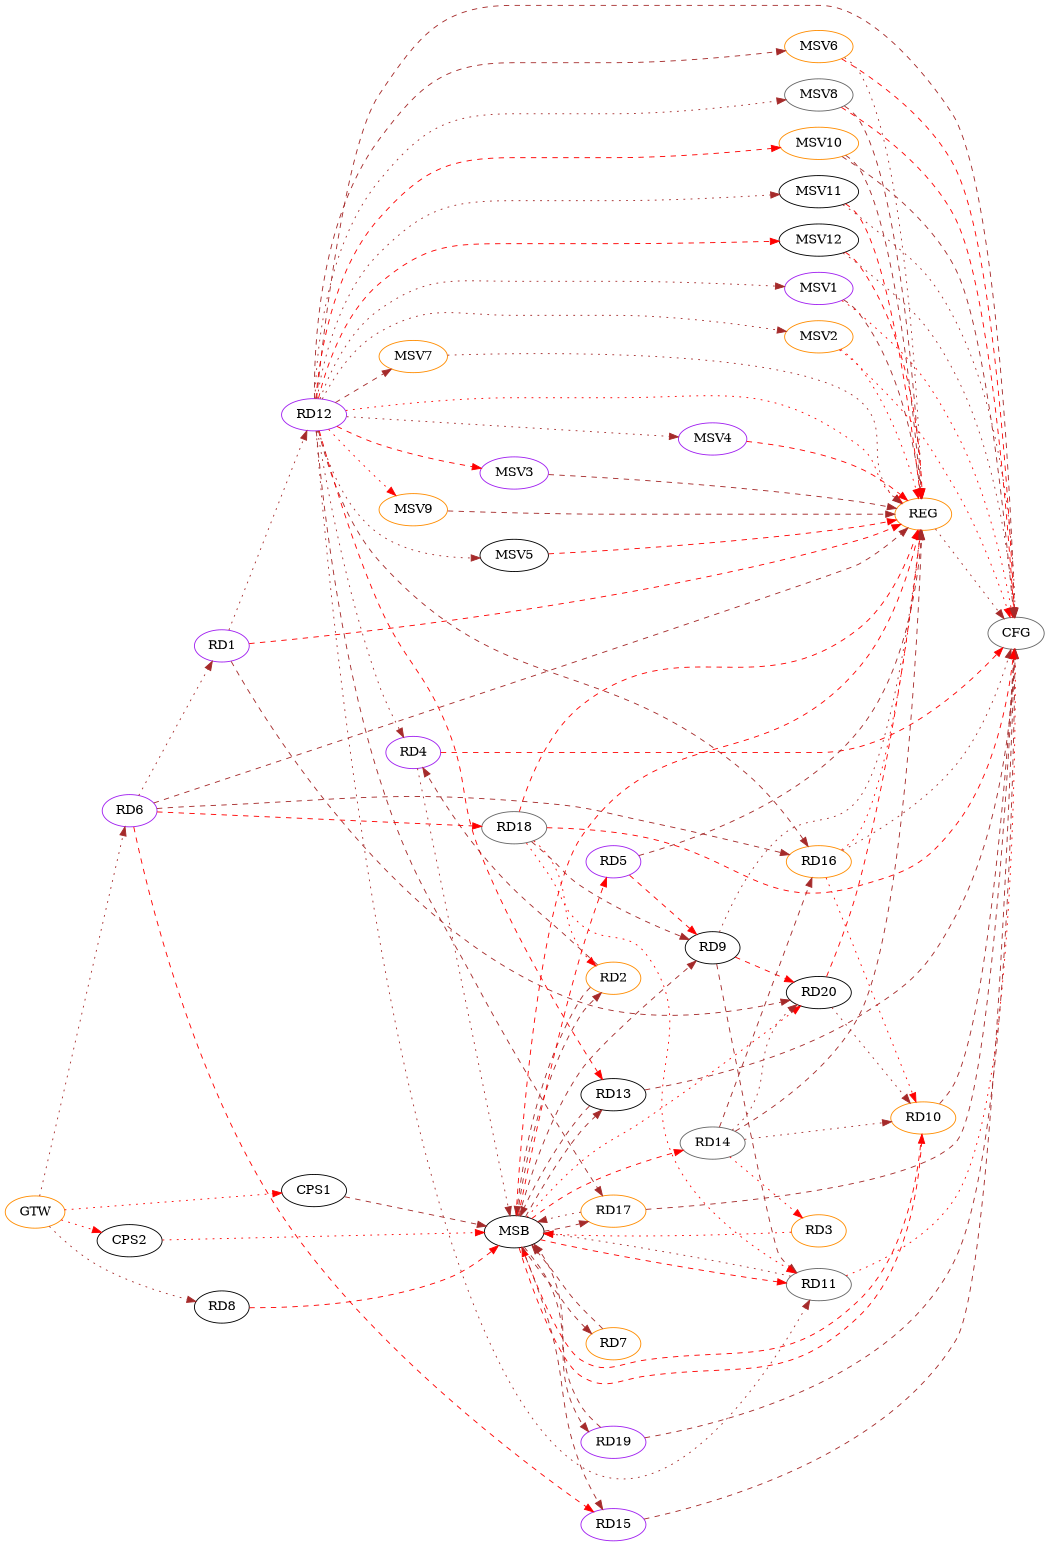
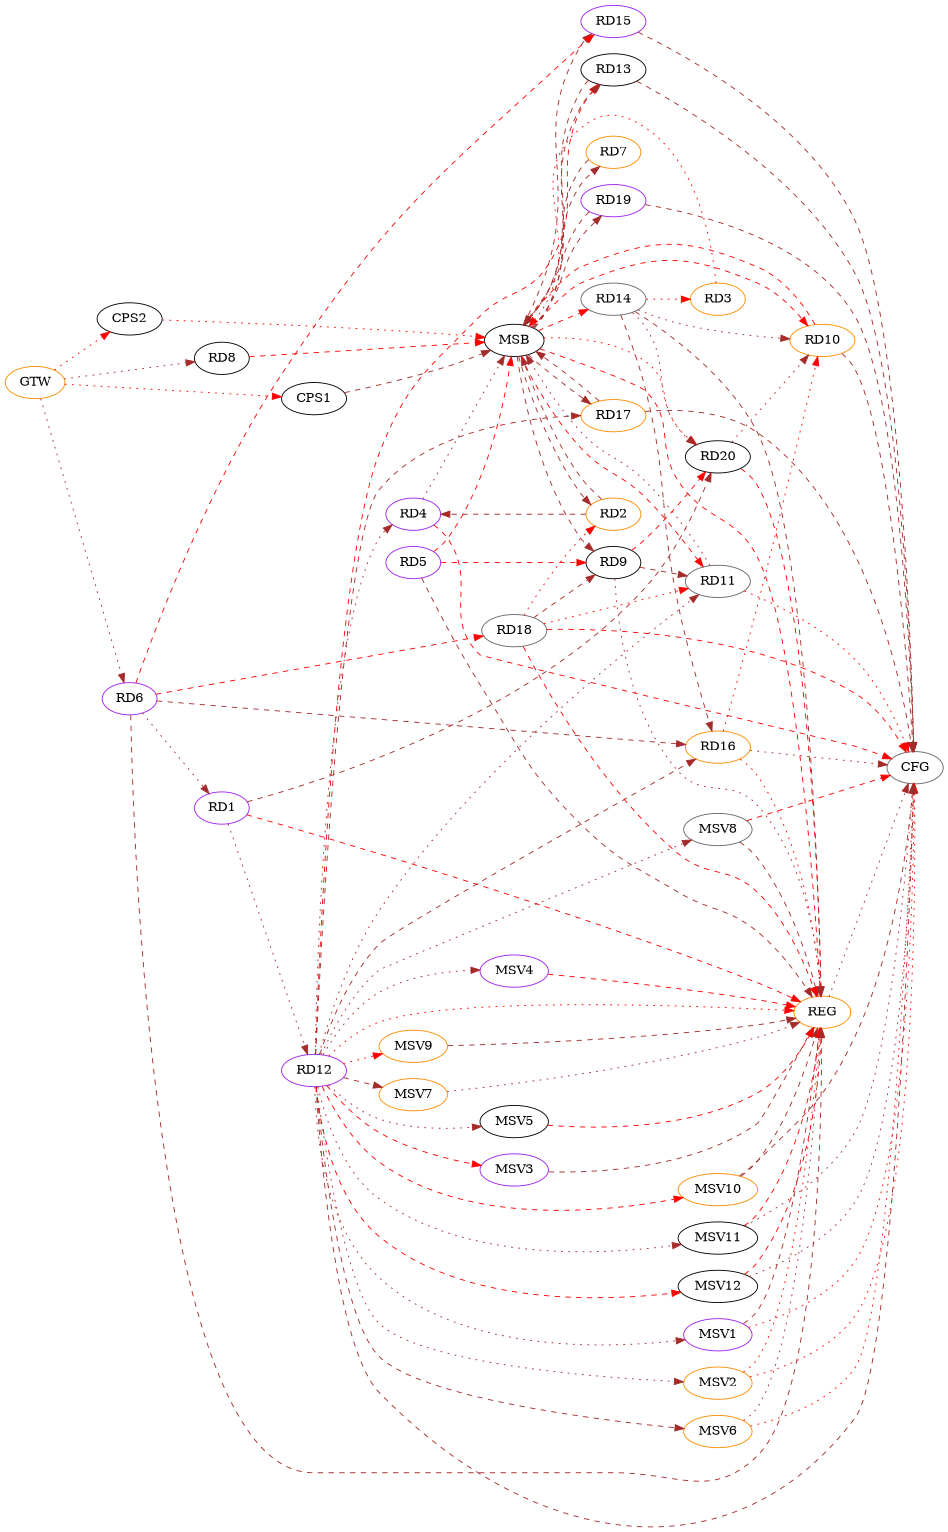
edge "MSV6" -> "CFG": style dashed -> dotted
edge "MSB" -> "RD5": reversed
edge "RD17" -> "MSB": style dotted -> dashed
